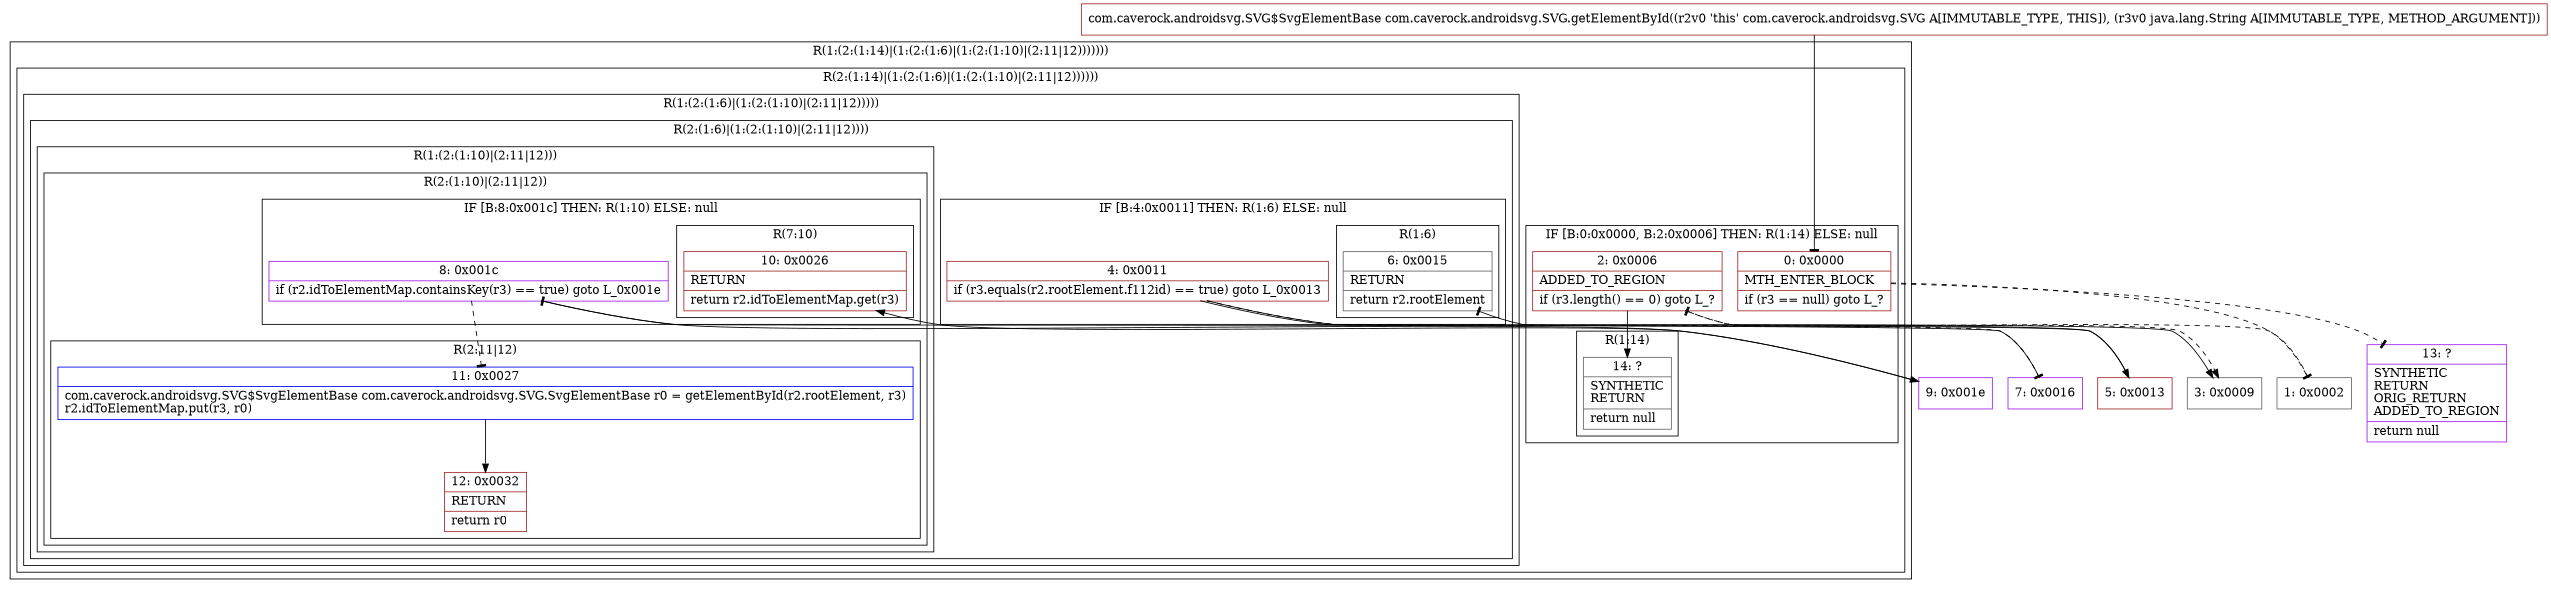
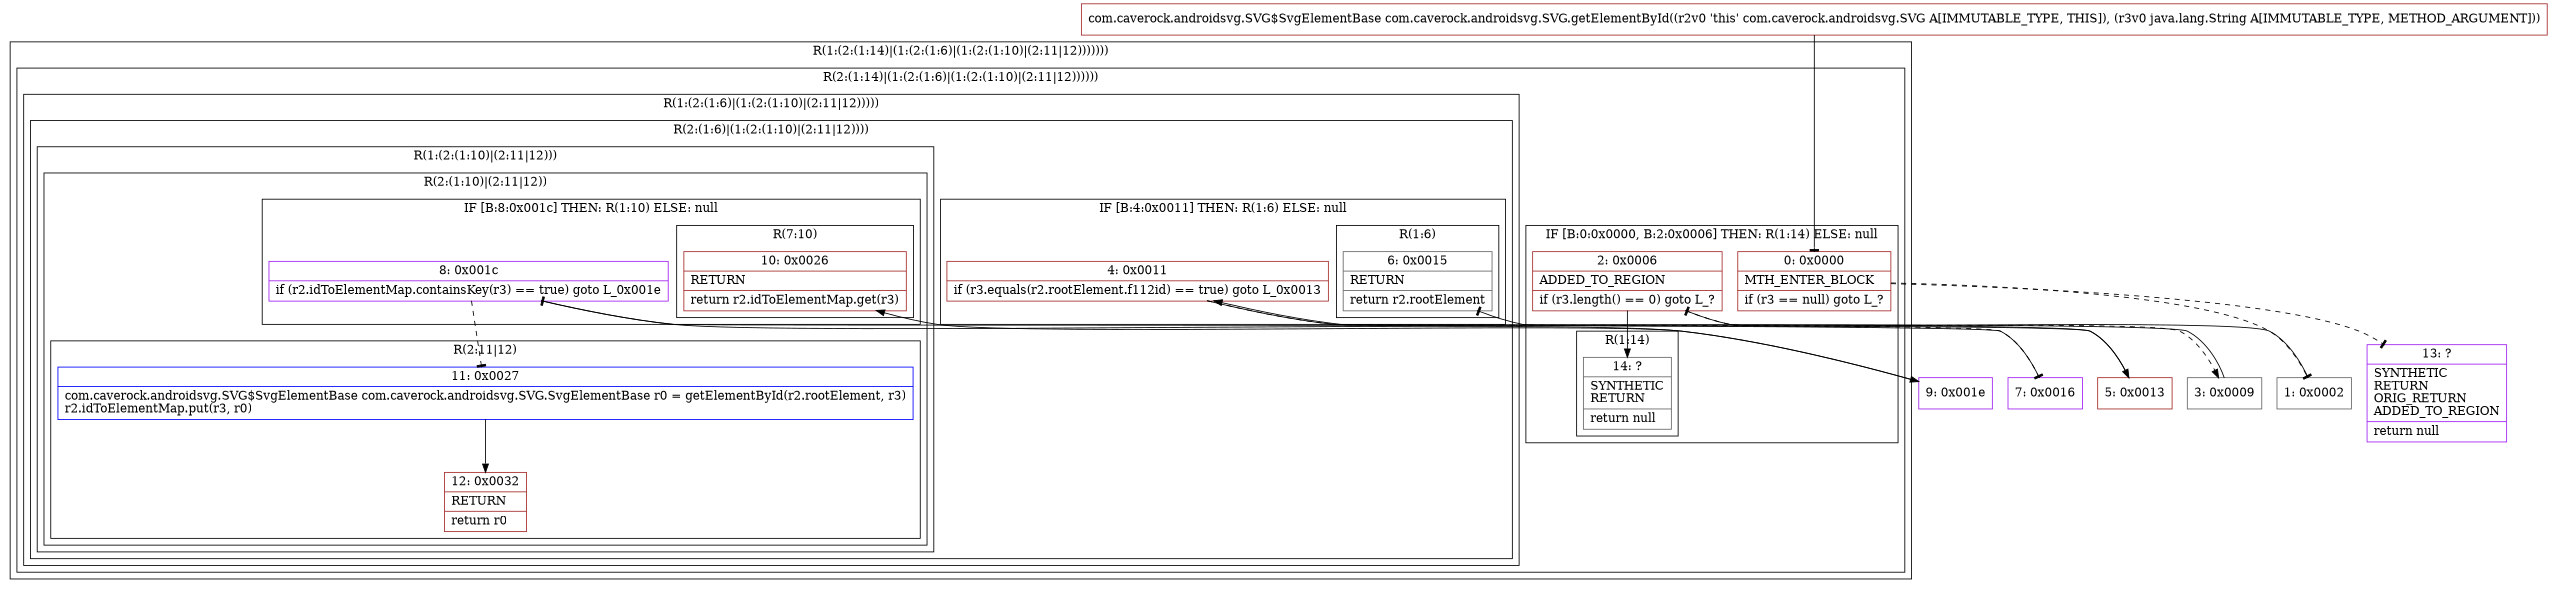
edge "4: 0x0011" -> "3: 0x0009": reversed
edge "1: 0x0002" -> "2: 0x0006": style dashed -> solid
